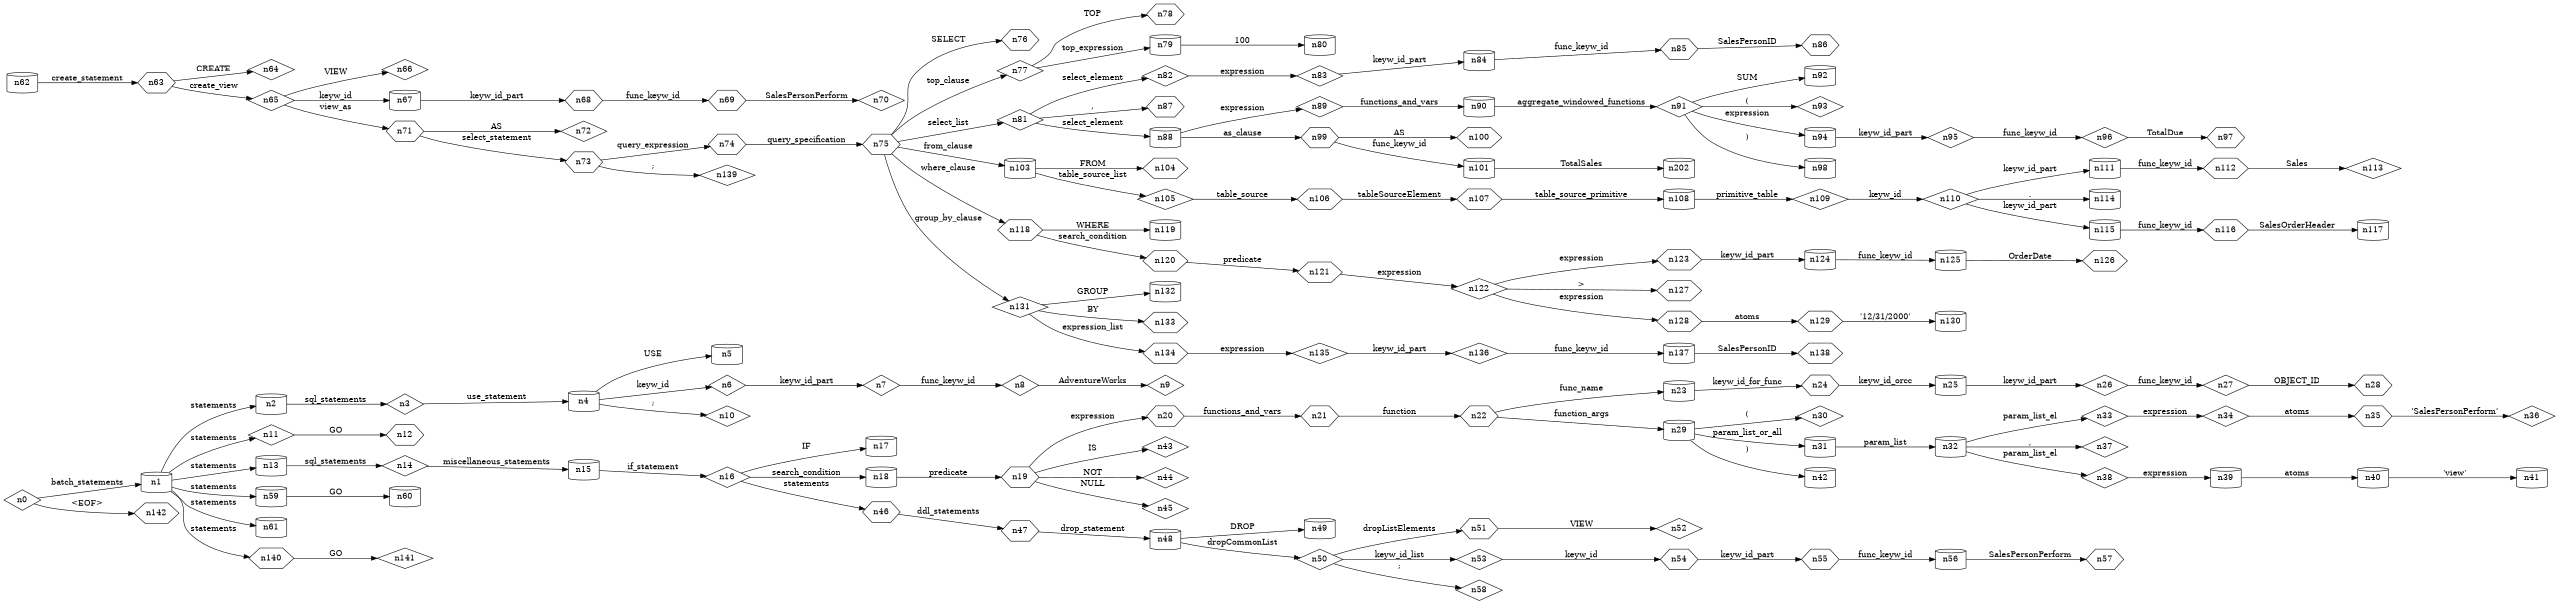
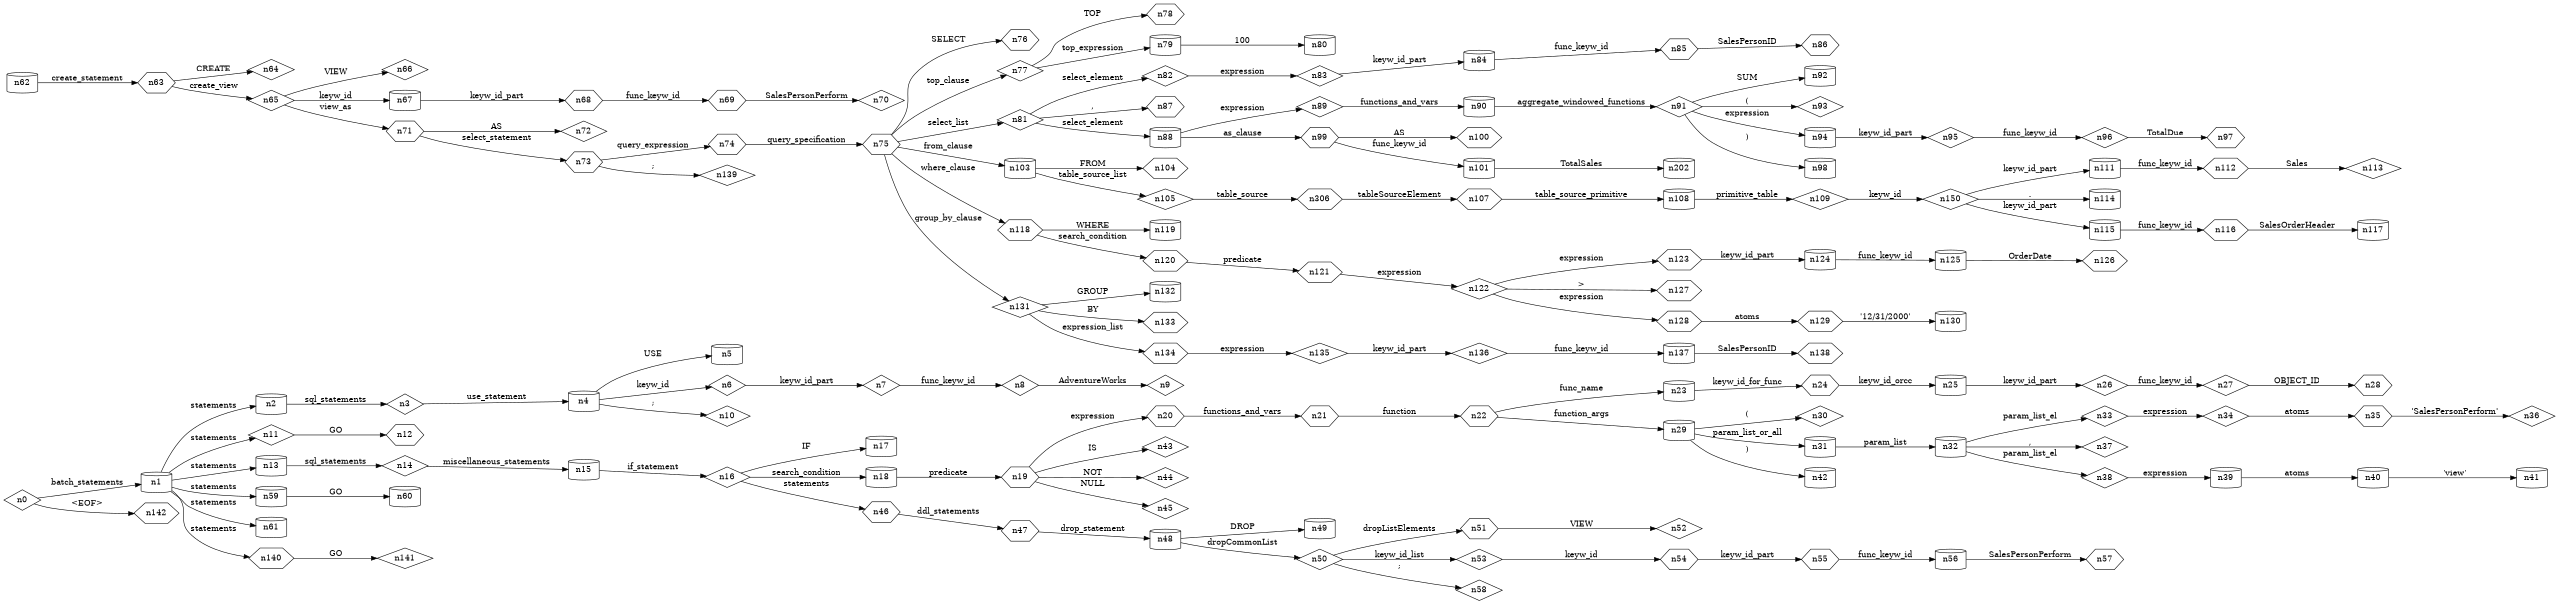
node "n106": label "n106" -> "n306"
node "n110": label "n110" -> "n150"
